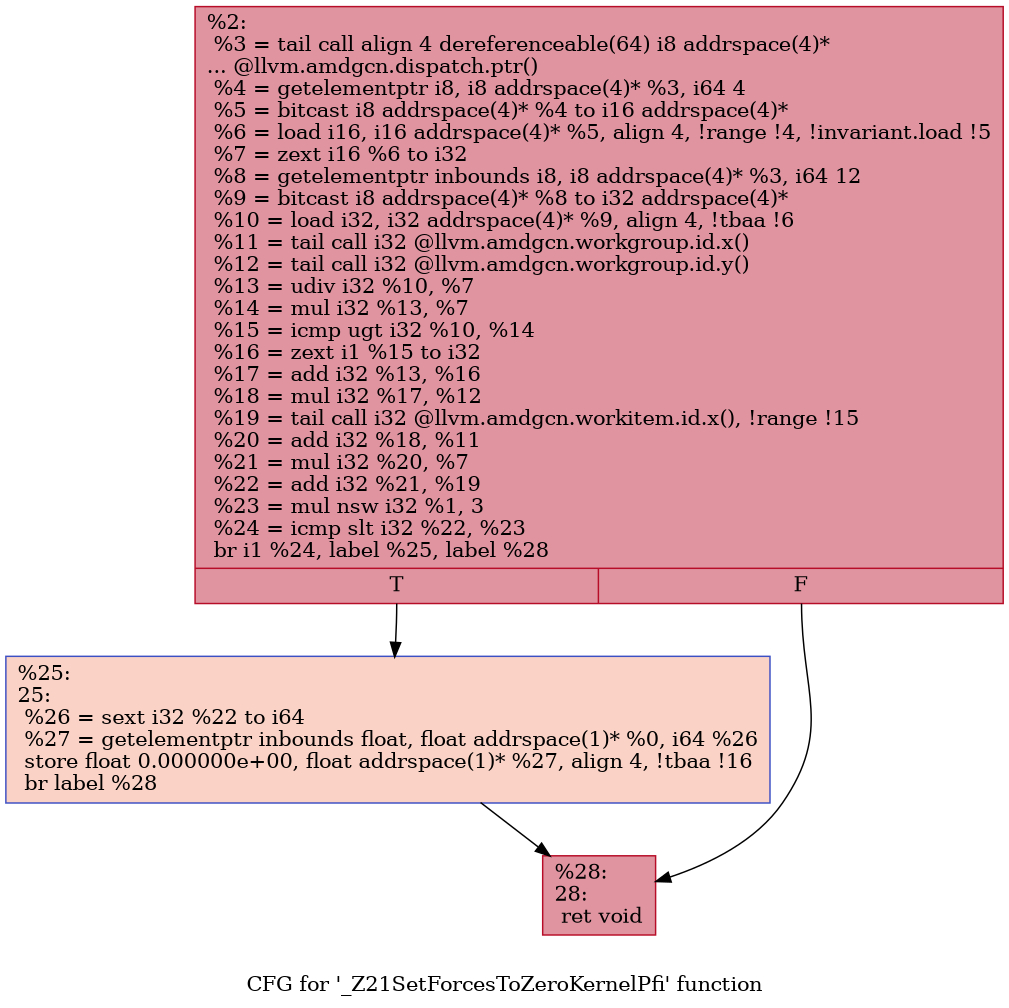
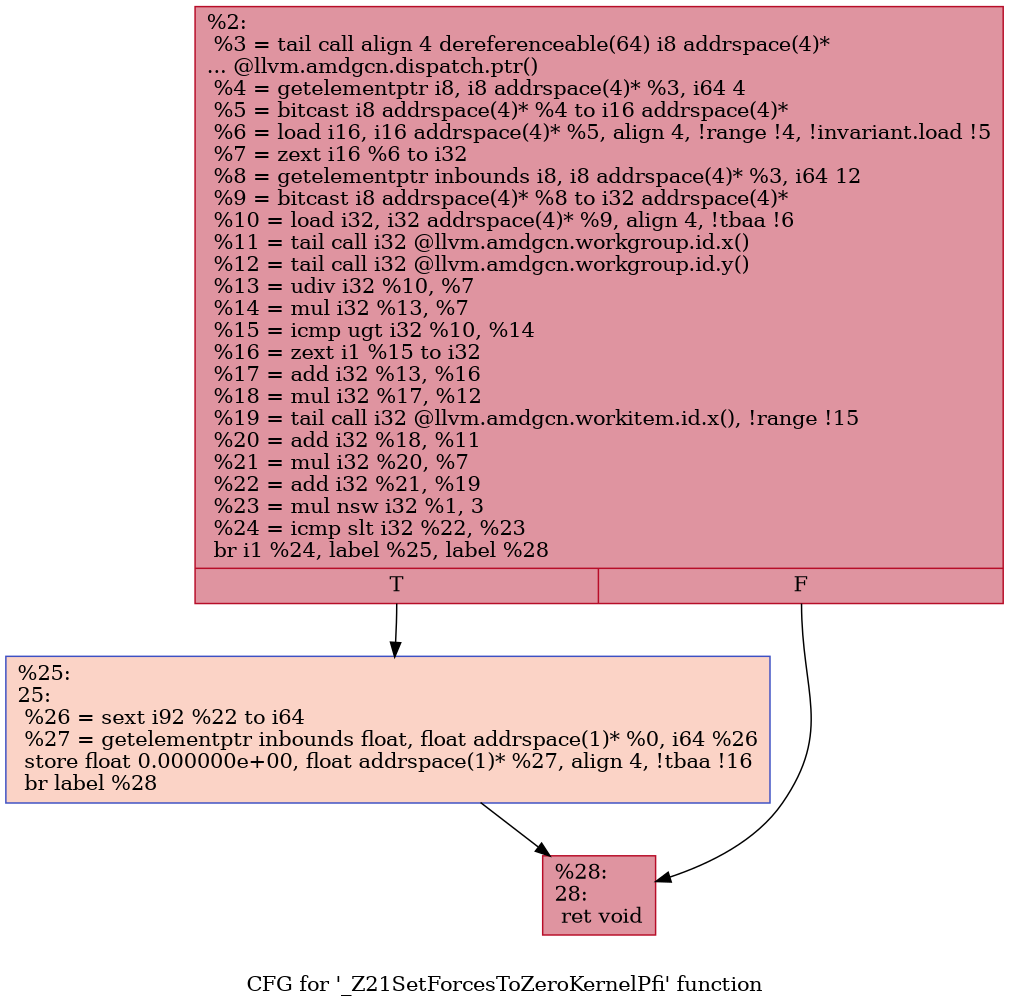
node "%25:": text "%26 = sext i32 %22 to i64" -> "%26 = sext i92 %22 to i64"
